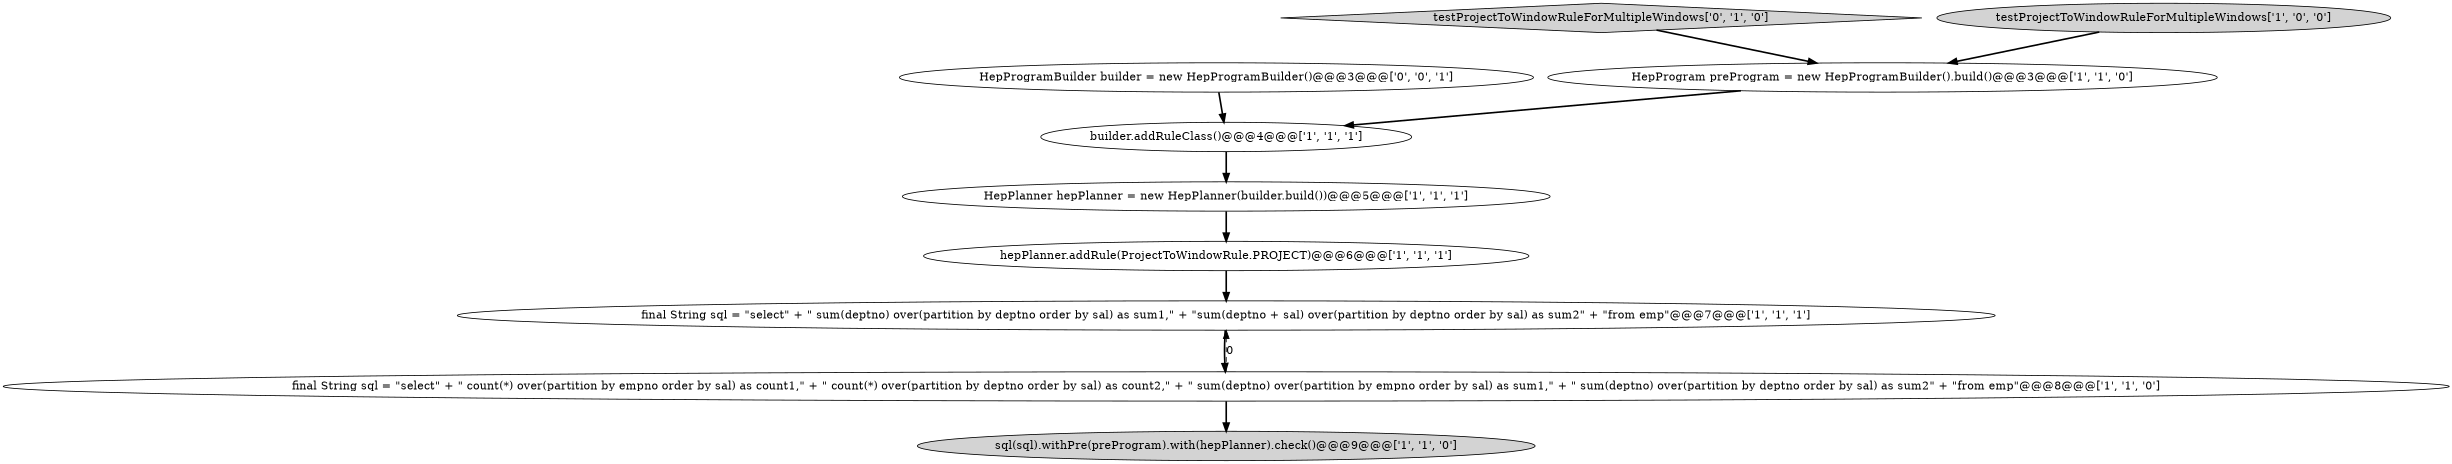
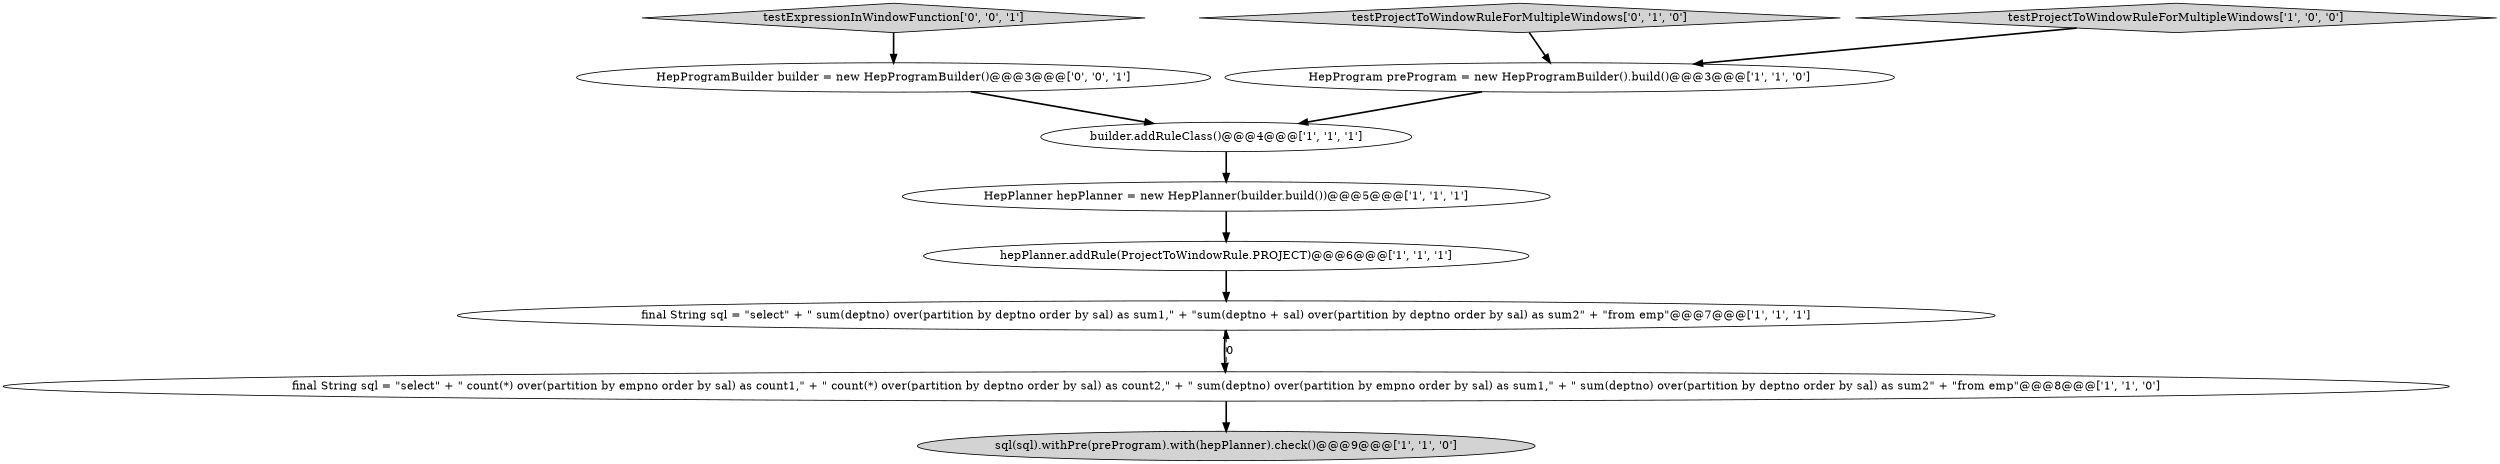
node "testExpressionInWindowFunction['0', '0', '1']": added
node "testProjectToWindowRuleForMultipleWindows['1', '0', '0']": shape ellipse -> diamond
